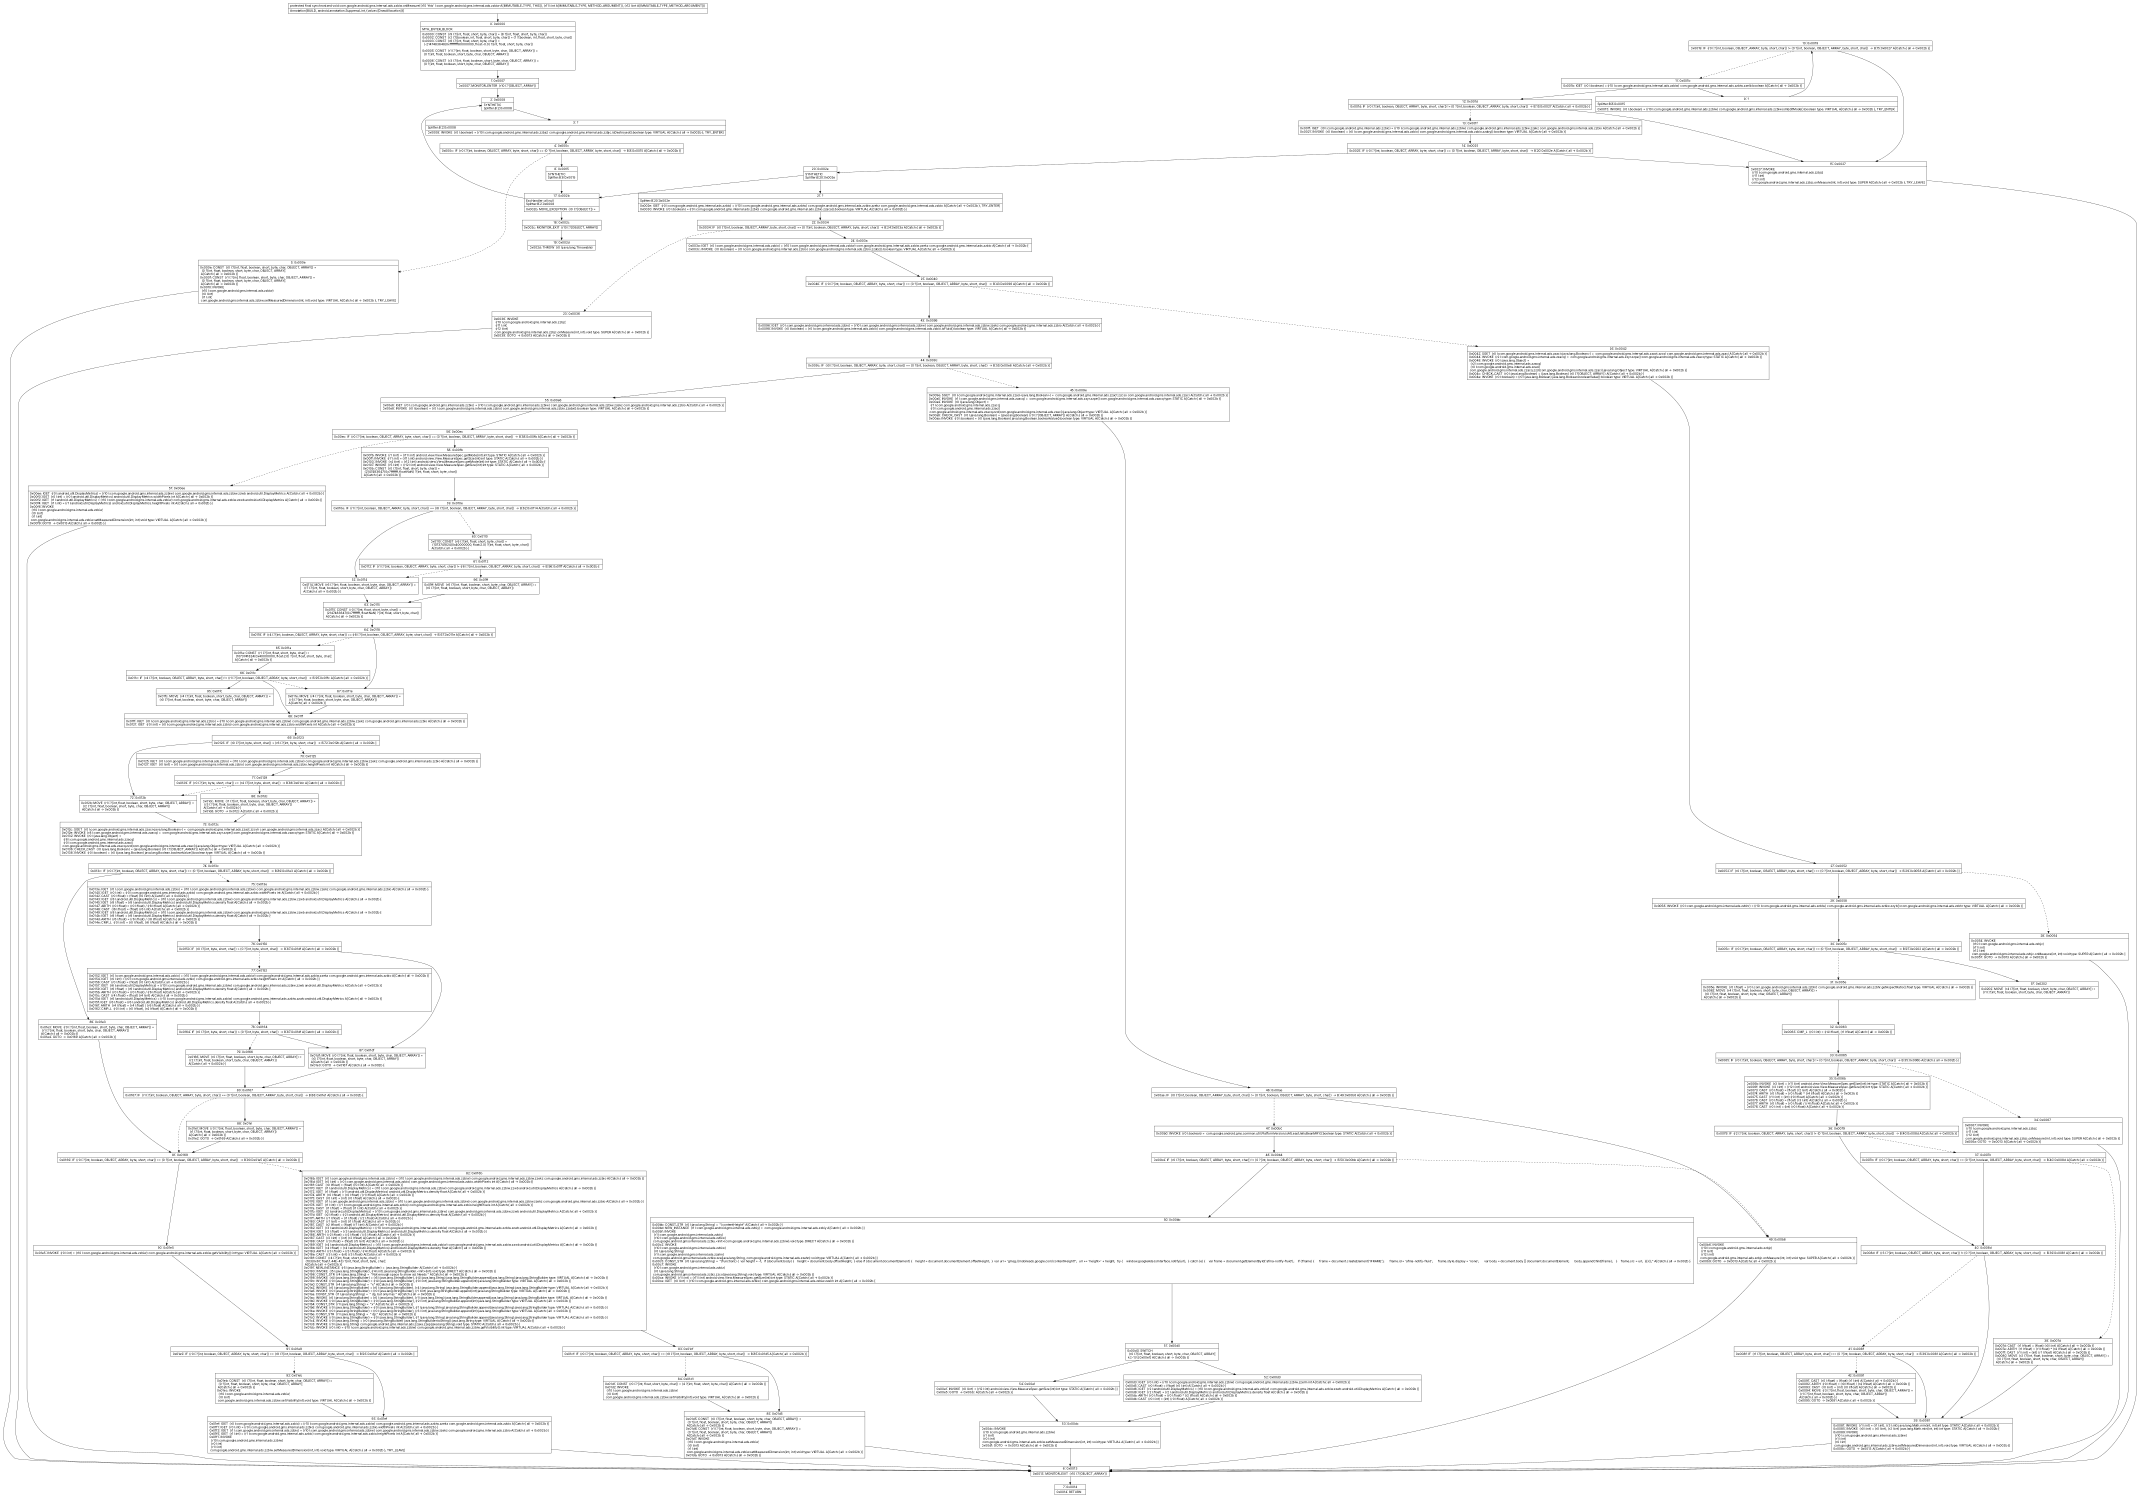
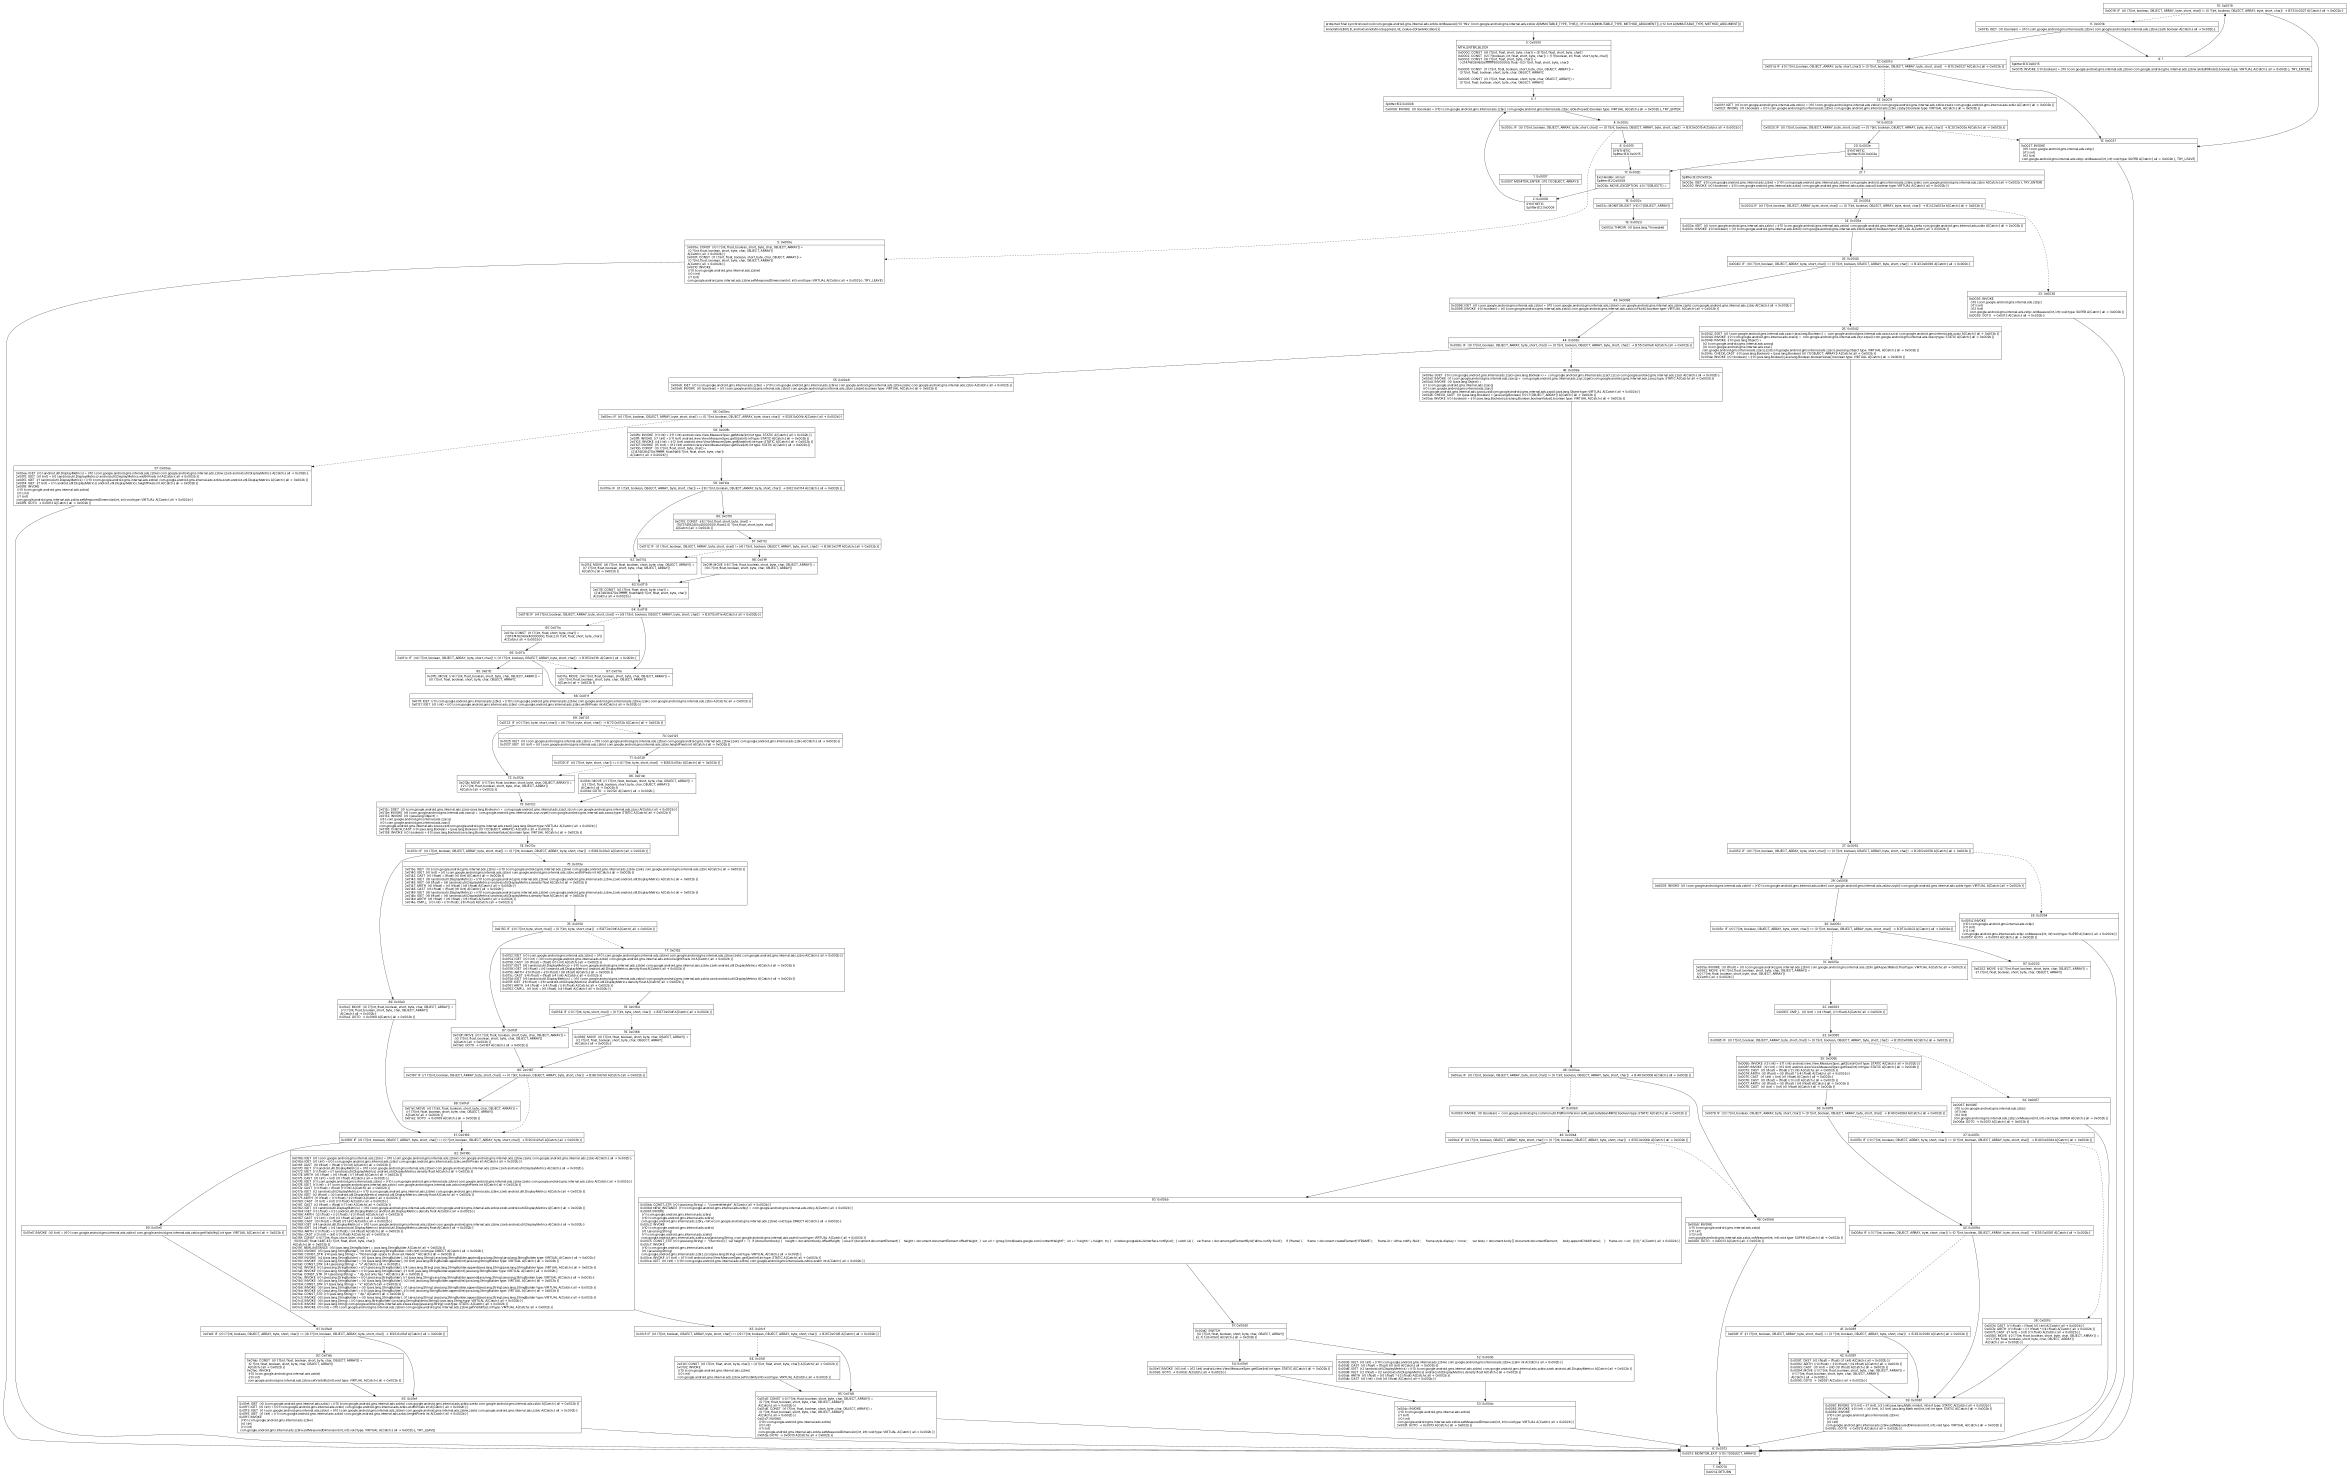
edge "0: 0x0000" -> "1: 0x0007": now "0: 0x0000" -> "3: ?"
edge "14: 0x0025" -> "15: 0x0027": style solid -> dashed
edge "59: 0x010e" -> "60: 0x0110": style dashed -> solid
node "84: 0x01d1": text "0x01d2: INVOKE" -> "6x01d2: INVOKE"
